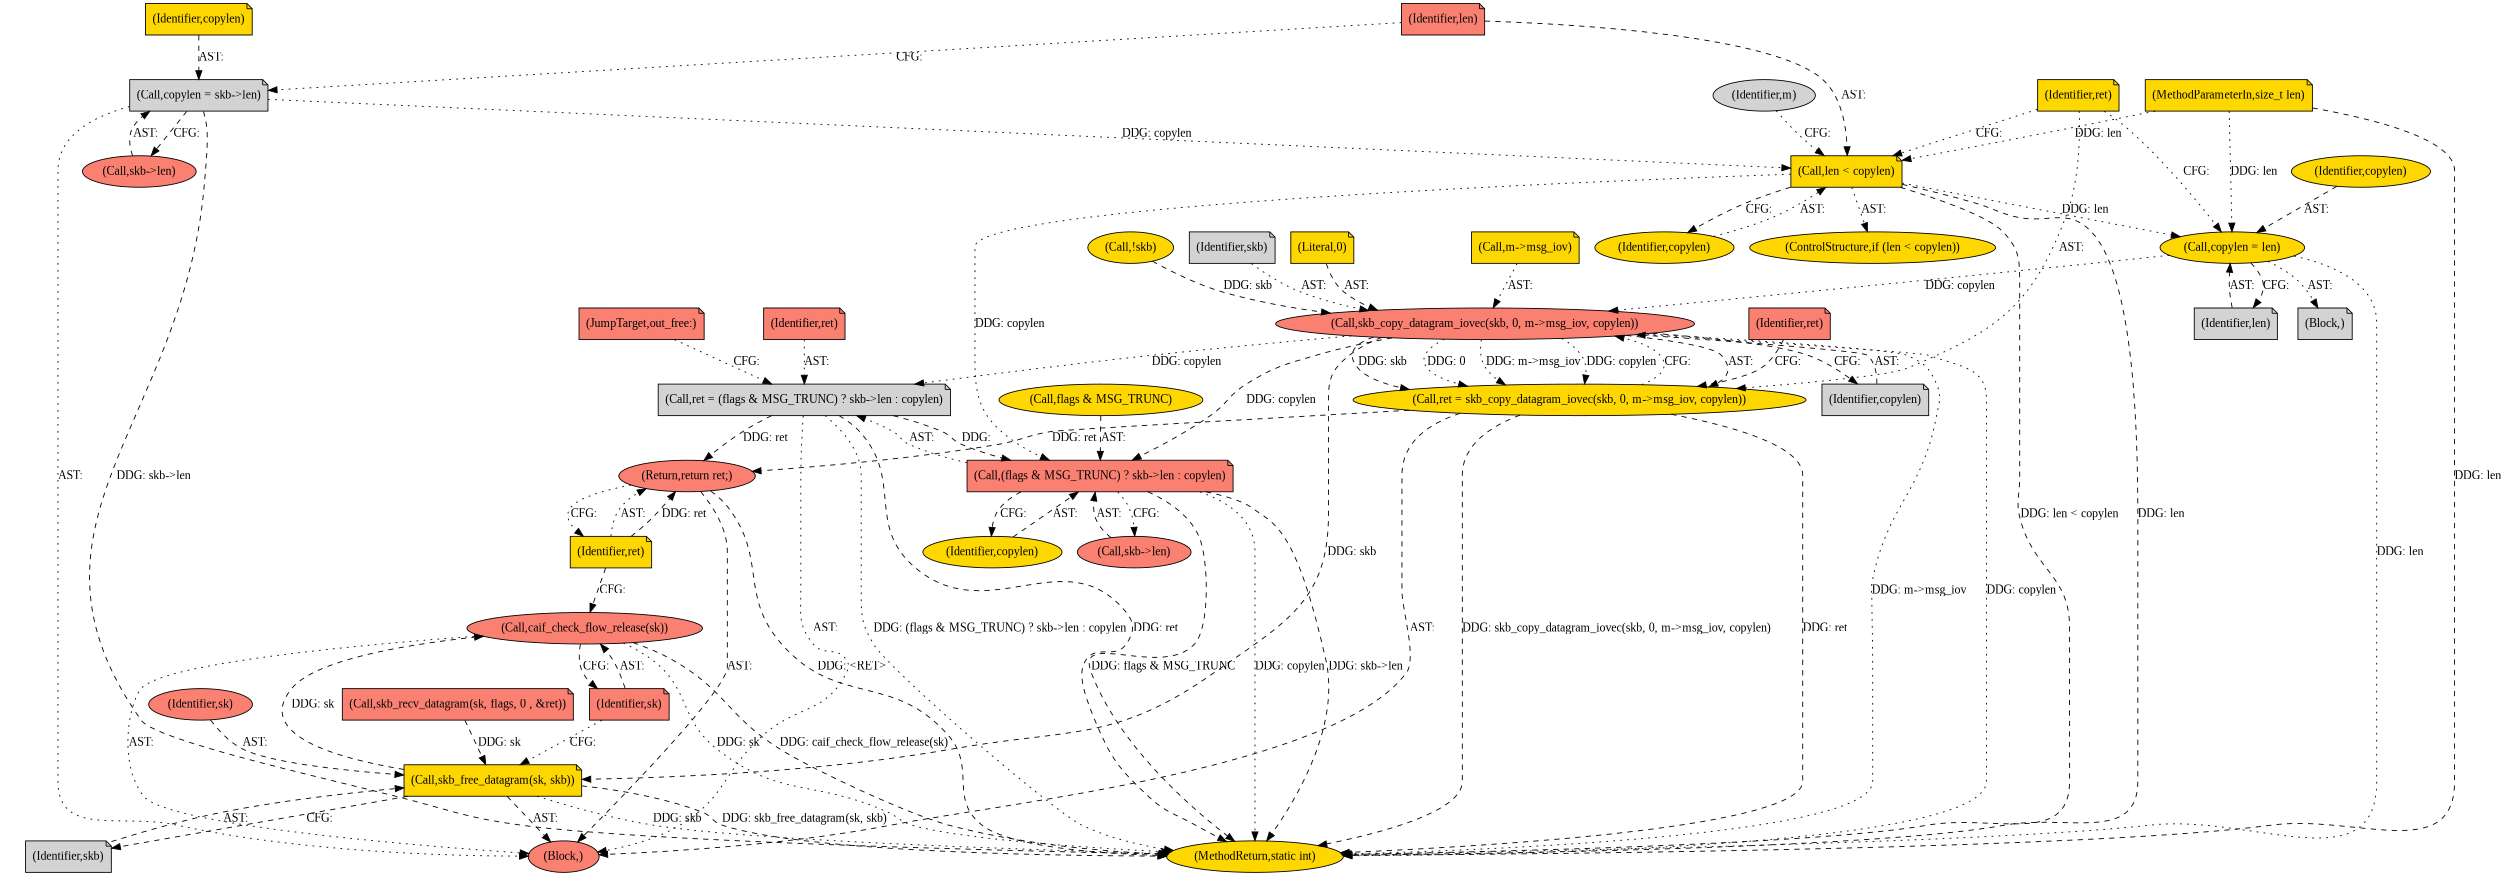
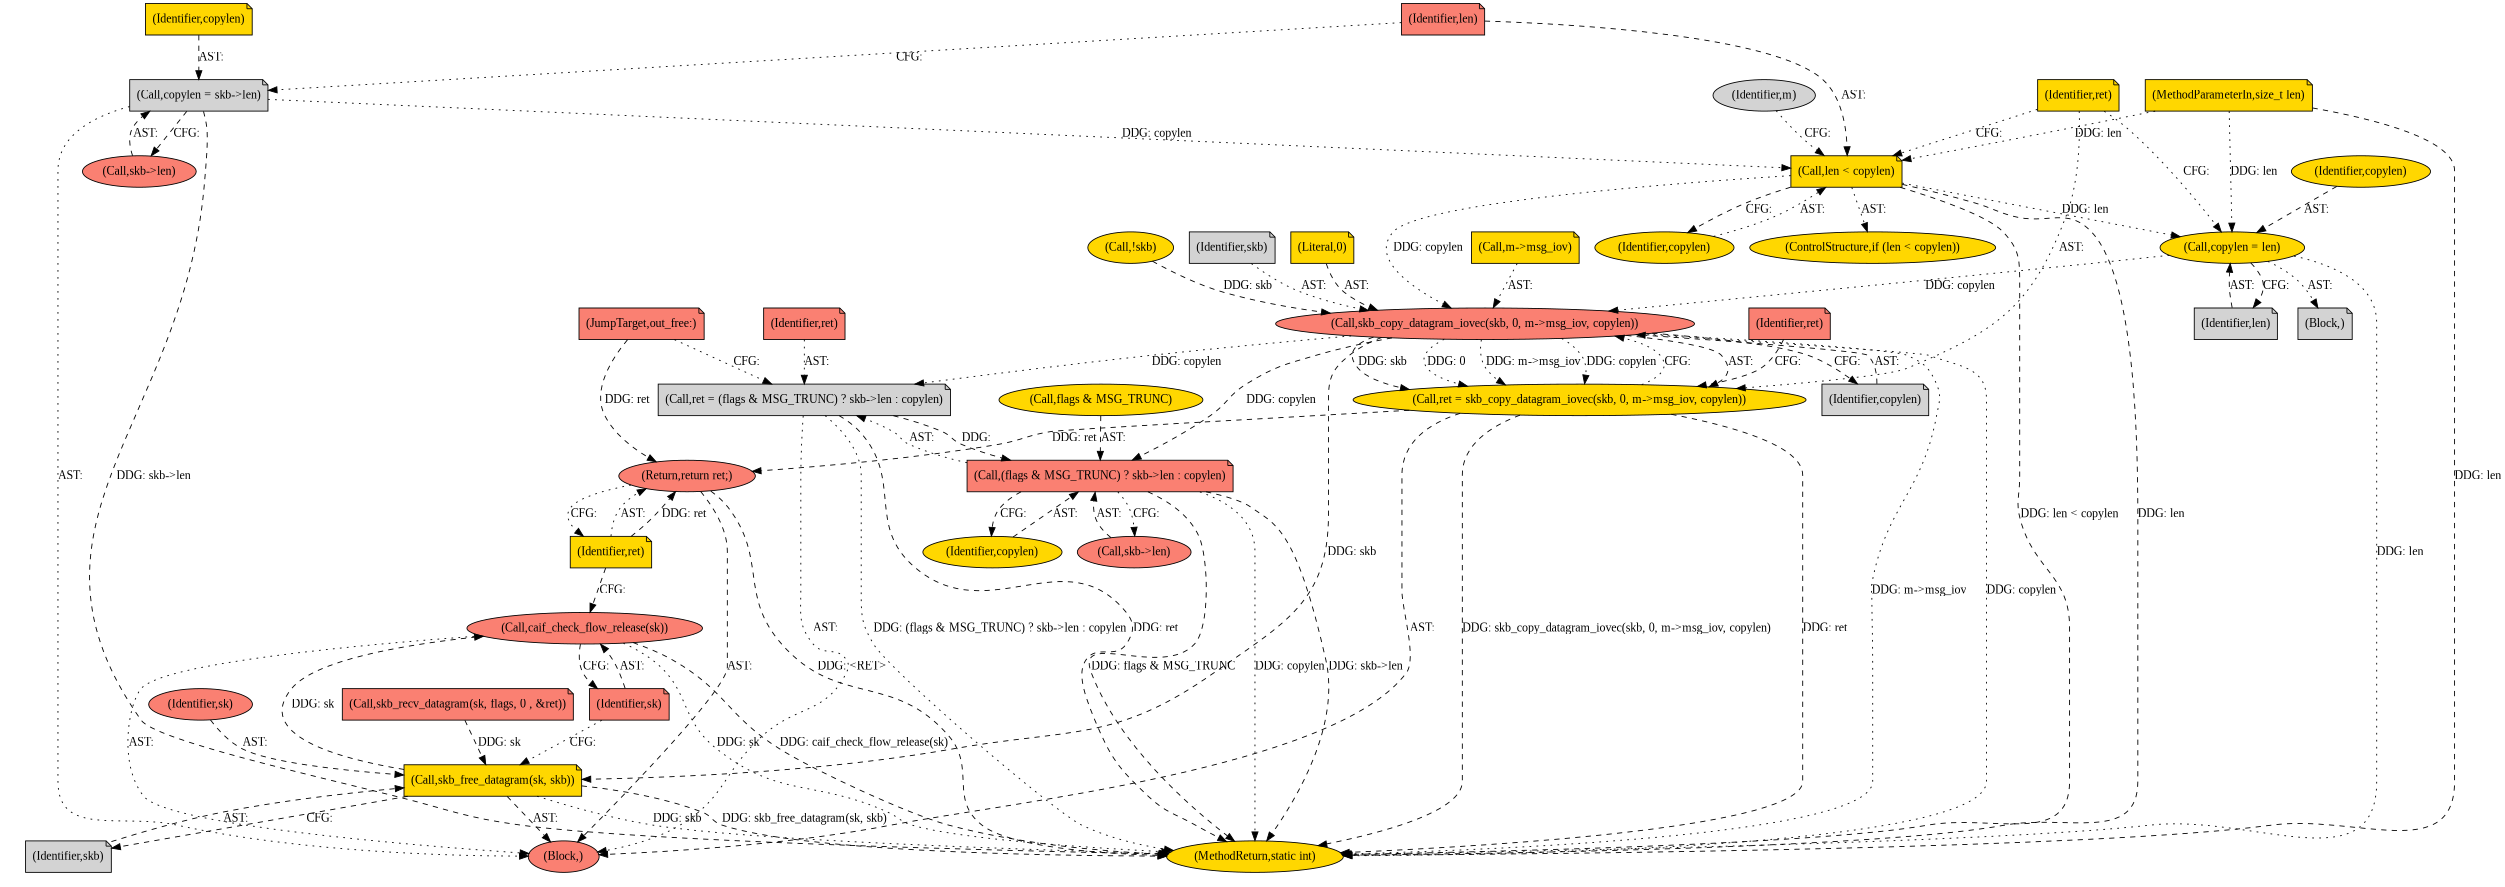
edge "(Call,len < copylen)" -> "(Call,(flags & MSG_TRUNC) ? skb->len : copylen)": now "(Call,len < copylen)" -> "(Call,skb_copy_datagram_iovec(skb, 0, m->msg_iov, copylen))"
edge "(Call,ret = (flags & MSG_TRUNC) ? skb->len : copylen)" -> "(Return,return ret;)": now "(JumpTarget,out_free:)" -> "(Return,return ret;)"
